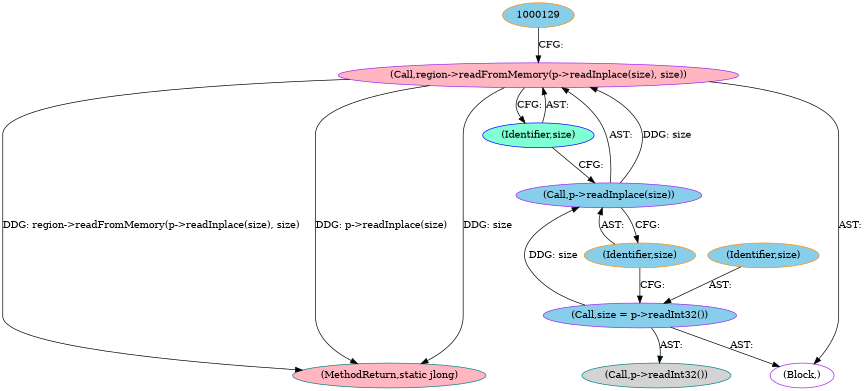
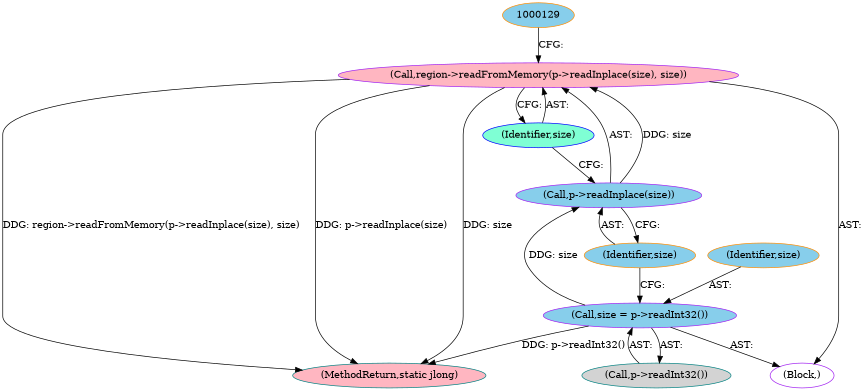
edge "(Call,size = p->readInt32())" -> "(MethodReturn,static jlong)": added, label "DDG: p->readInt32()"
edge "(Call,p->readInt32())" -> "(Call,size = p->readInt32())": added, label "AST:"
